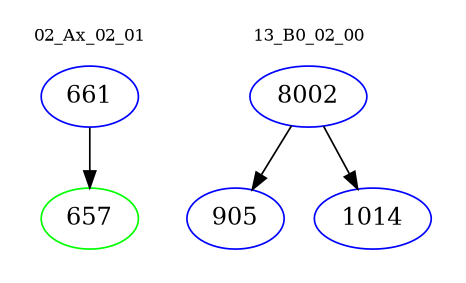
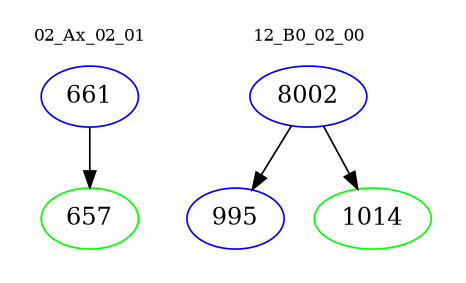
cluster "13_B0_02_00": label "13_B0_02_00" -> "12_B0_02_00"
node "905": label "905" -> "995"
node "1014": color blue -> green
